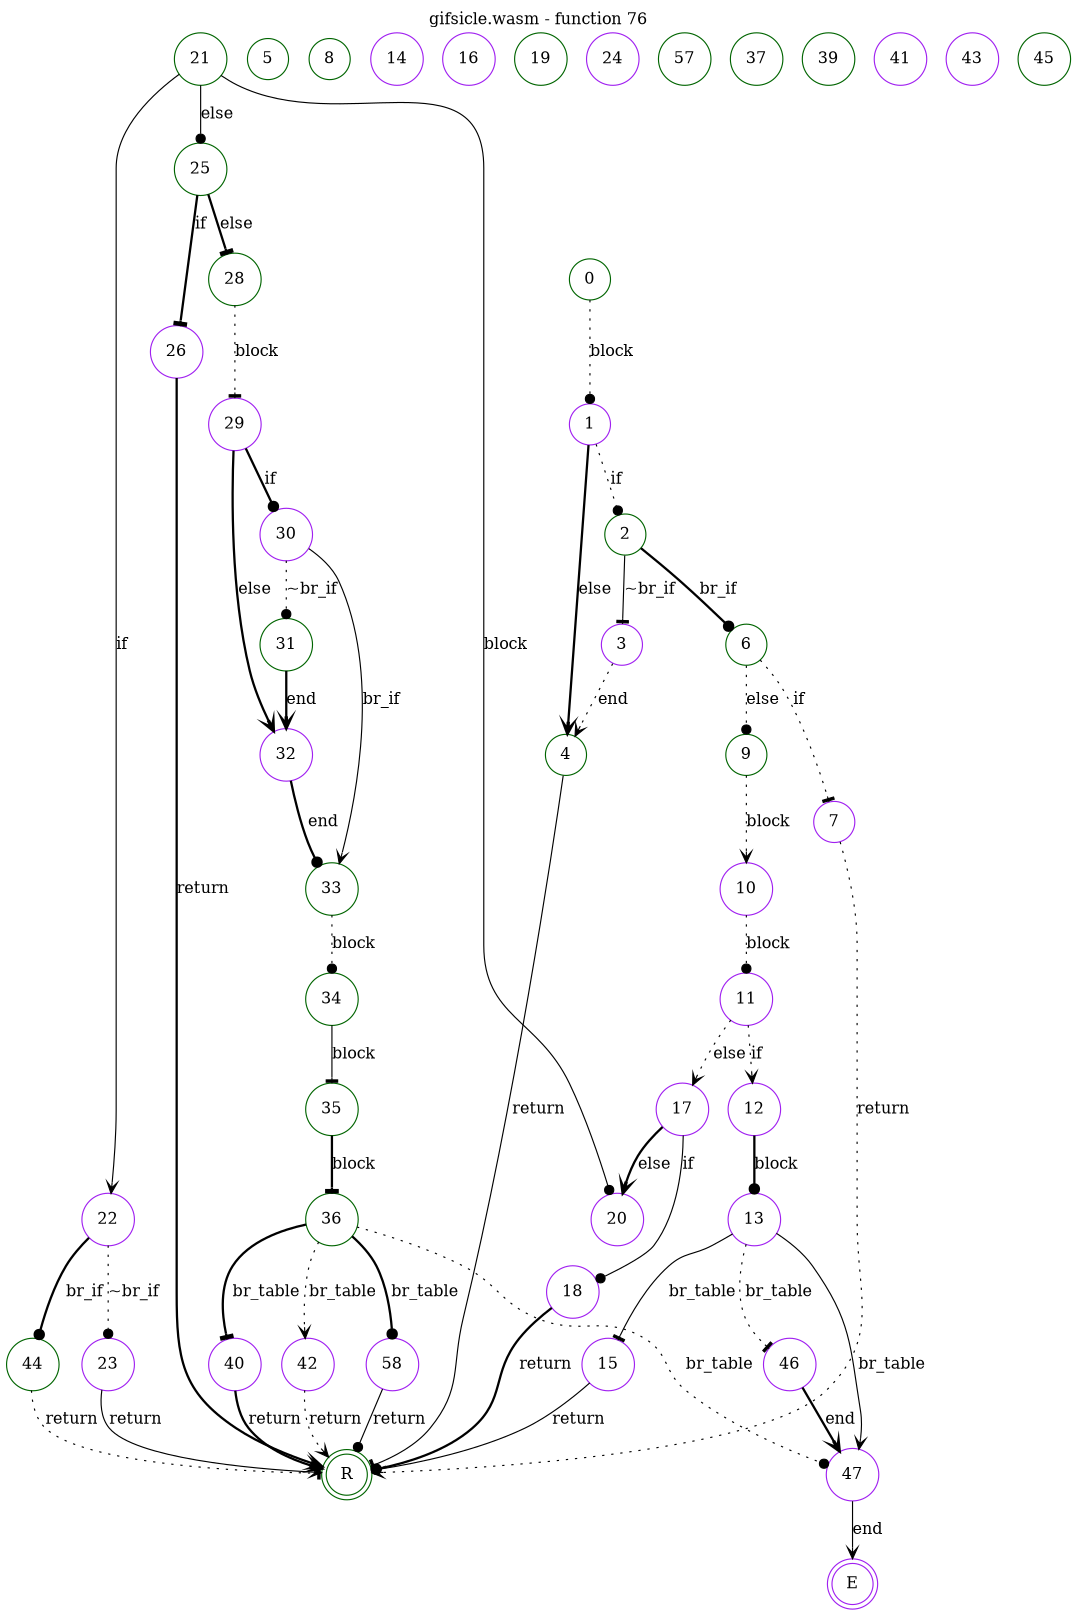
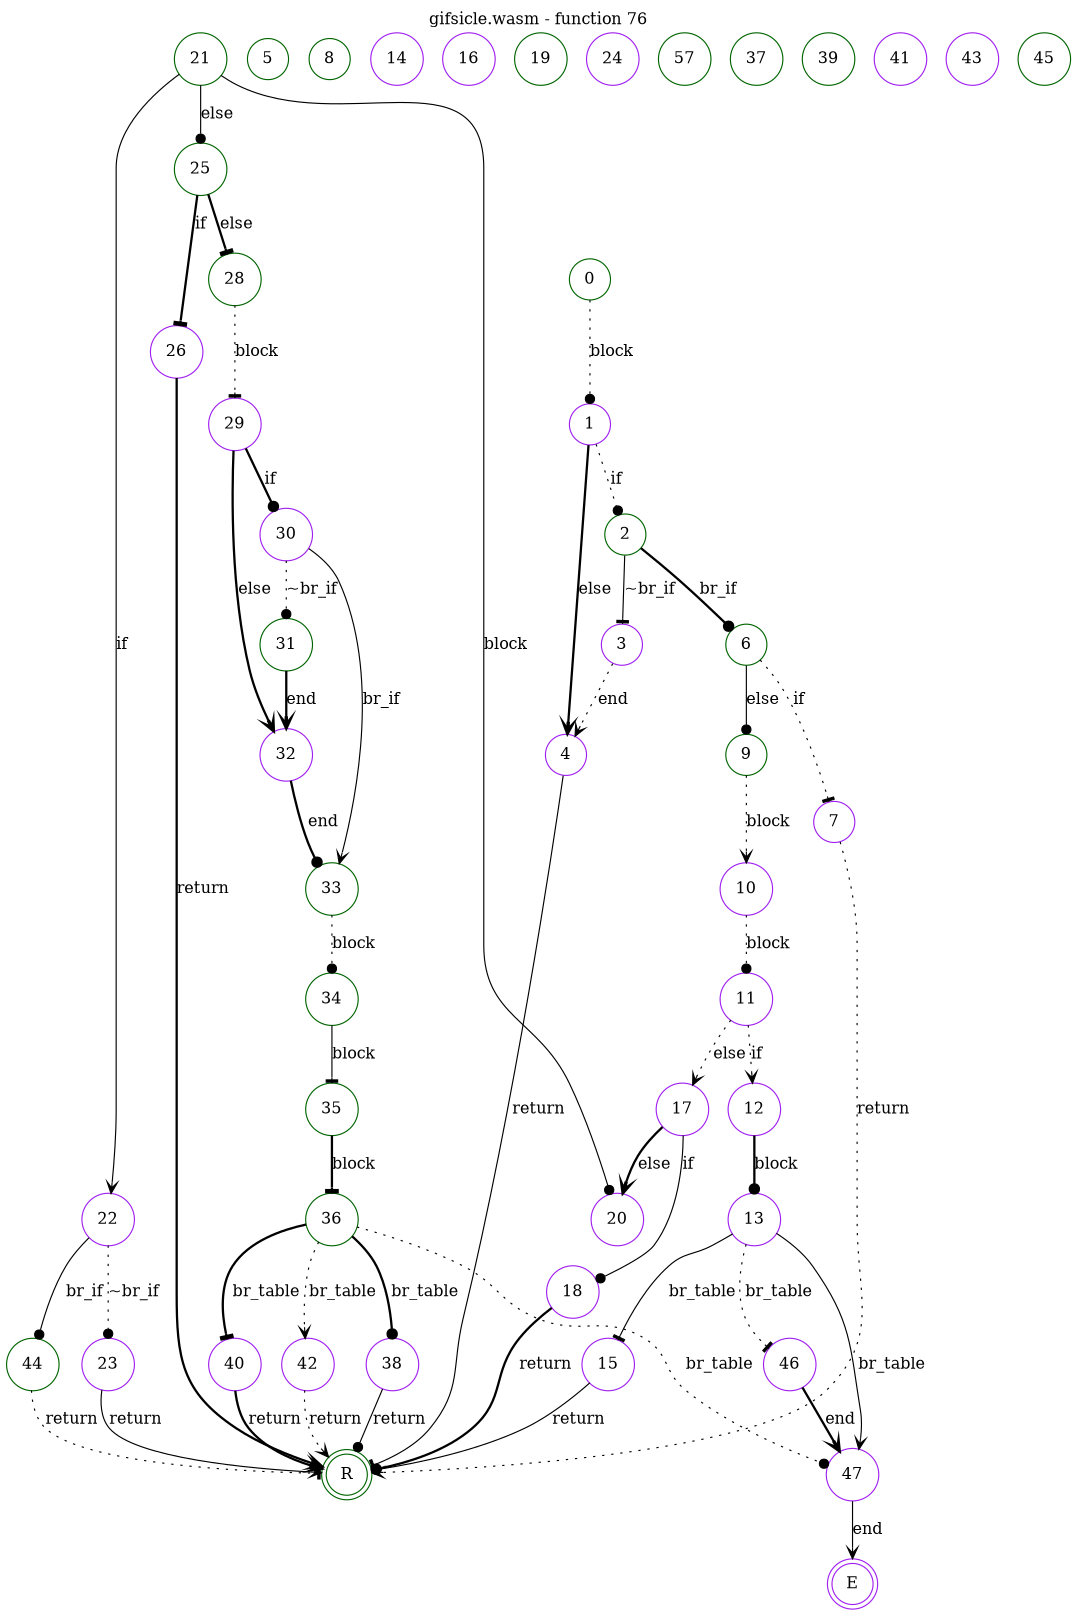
edge "6" -> "9": style dotted -> solid
node "4": color darkgreen -> purple
edge "22" -> "44": style bold -> solid
node "58": label "58" -> "38"
